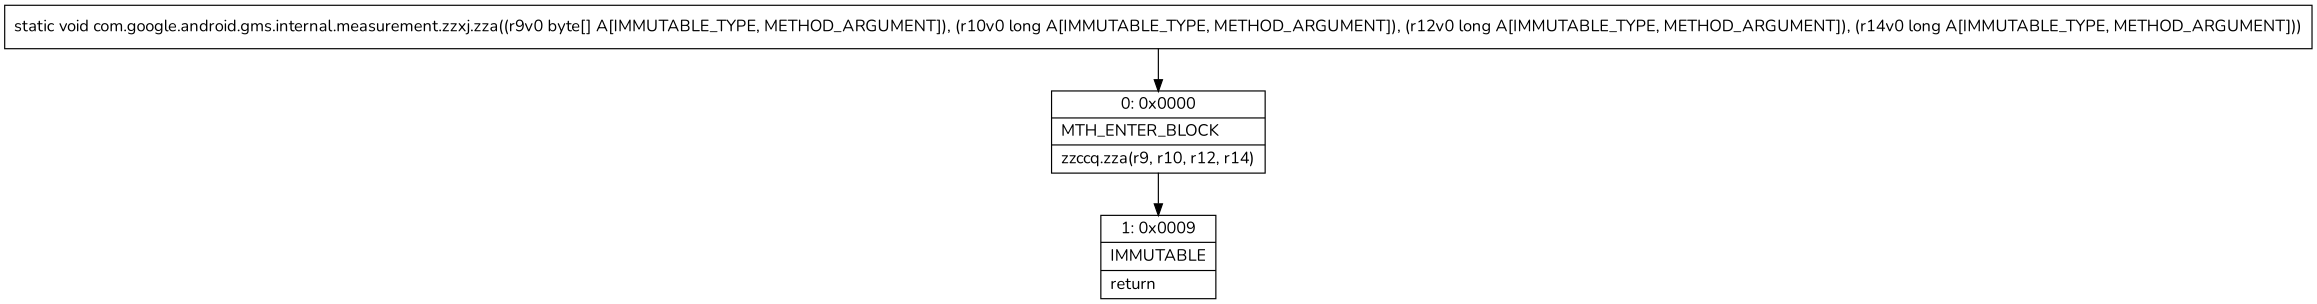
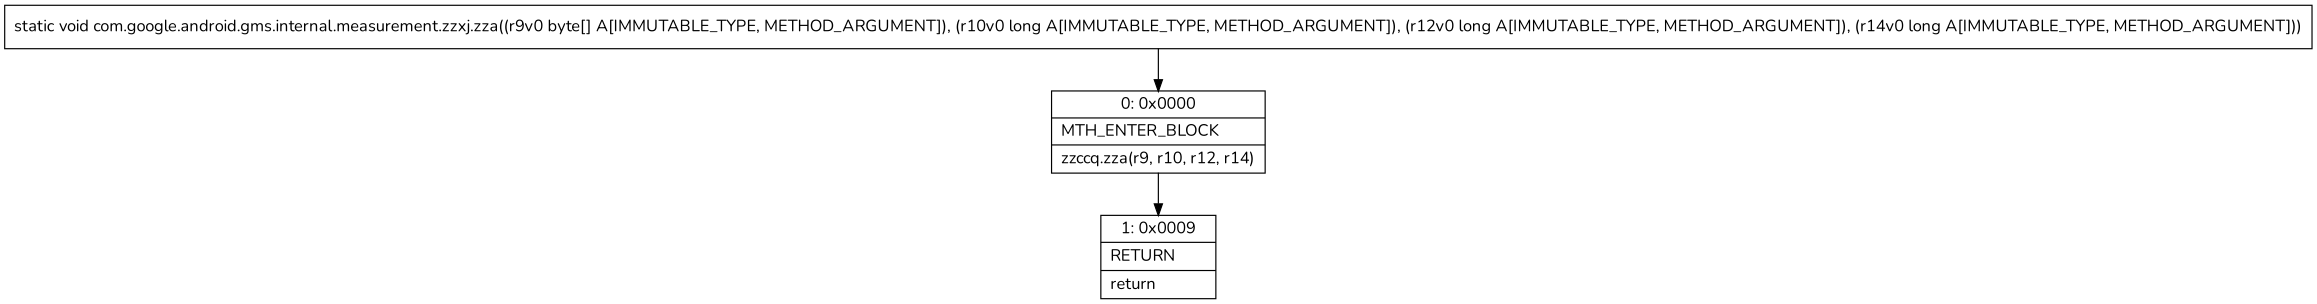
node "1: 0x0009": text "IMMUTABLE" -> "RETURN"
